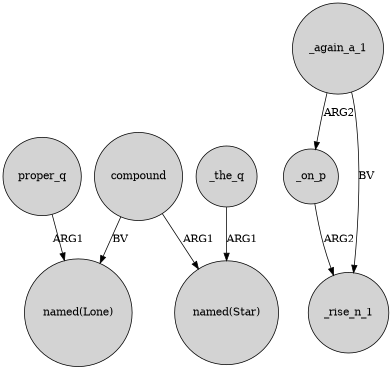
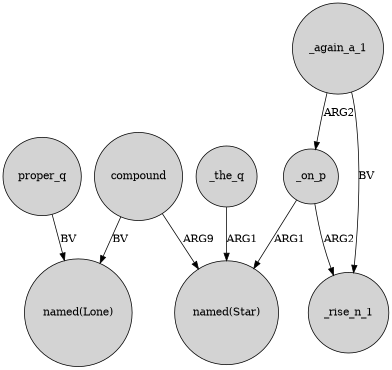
edge "_on_p" -> "named(Star)": added, label "ARG1"
edge "proper_q" -> "named(Lone)": label "ARG1" -> "BV"
edge "compound" -> "named(Star)": label "ARG1" -> "ARG9"
